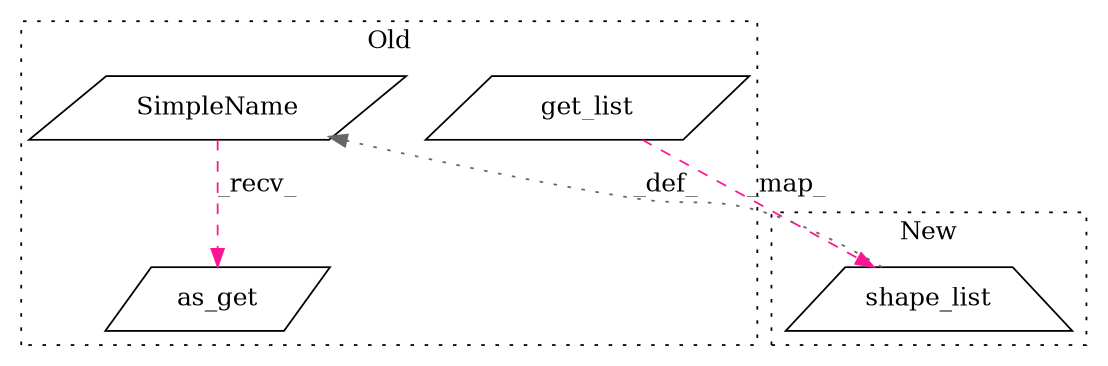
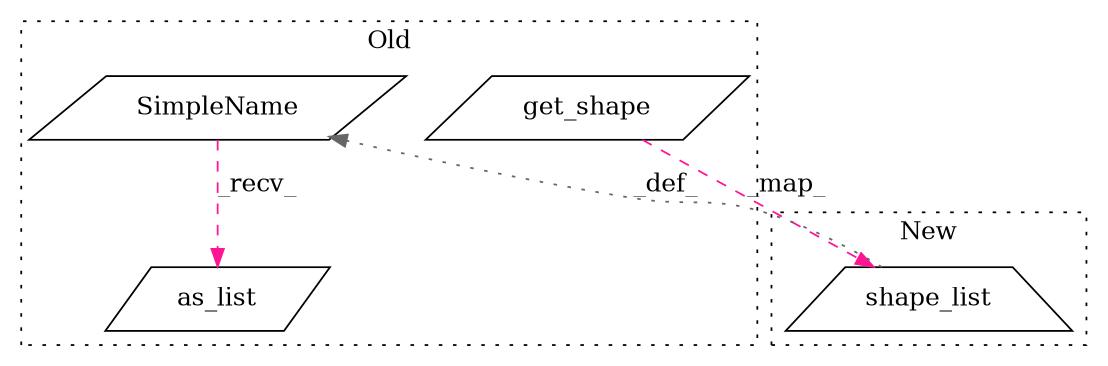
node "get_list": label "get_list" -> "get_shape"
node "as_get": label "as_get" -> "as_list"
